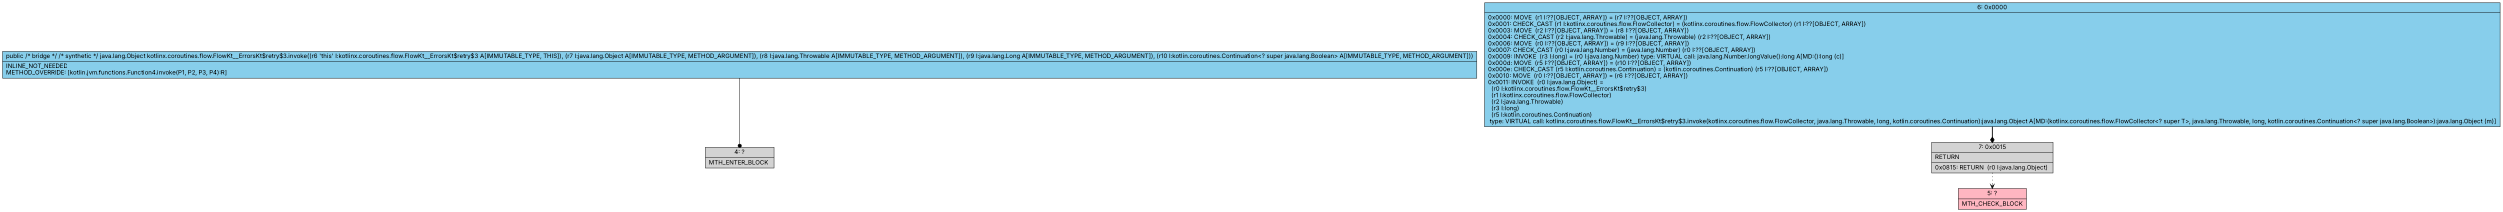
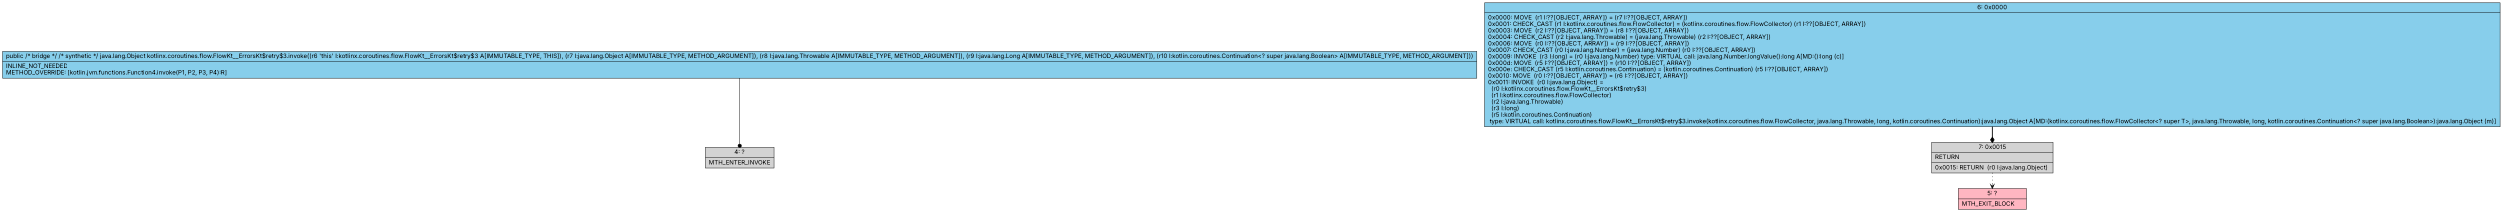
node "4: ?": text "MTH_ENTER_BLOCK" -> "MTH_ENTER_INVOKE"
node "7: 0x0015": text "0x0815: RETURN  (r0 I:java.lang.Object)" -> "0x0015: RETURN  (r0 I:java.lang.Object)"
node "5: ?": text "MTH_CHECK_BLOCK" -> "MTH_EXIT_BLOCK"
